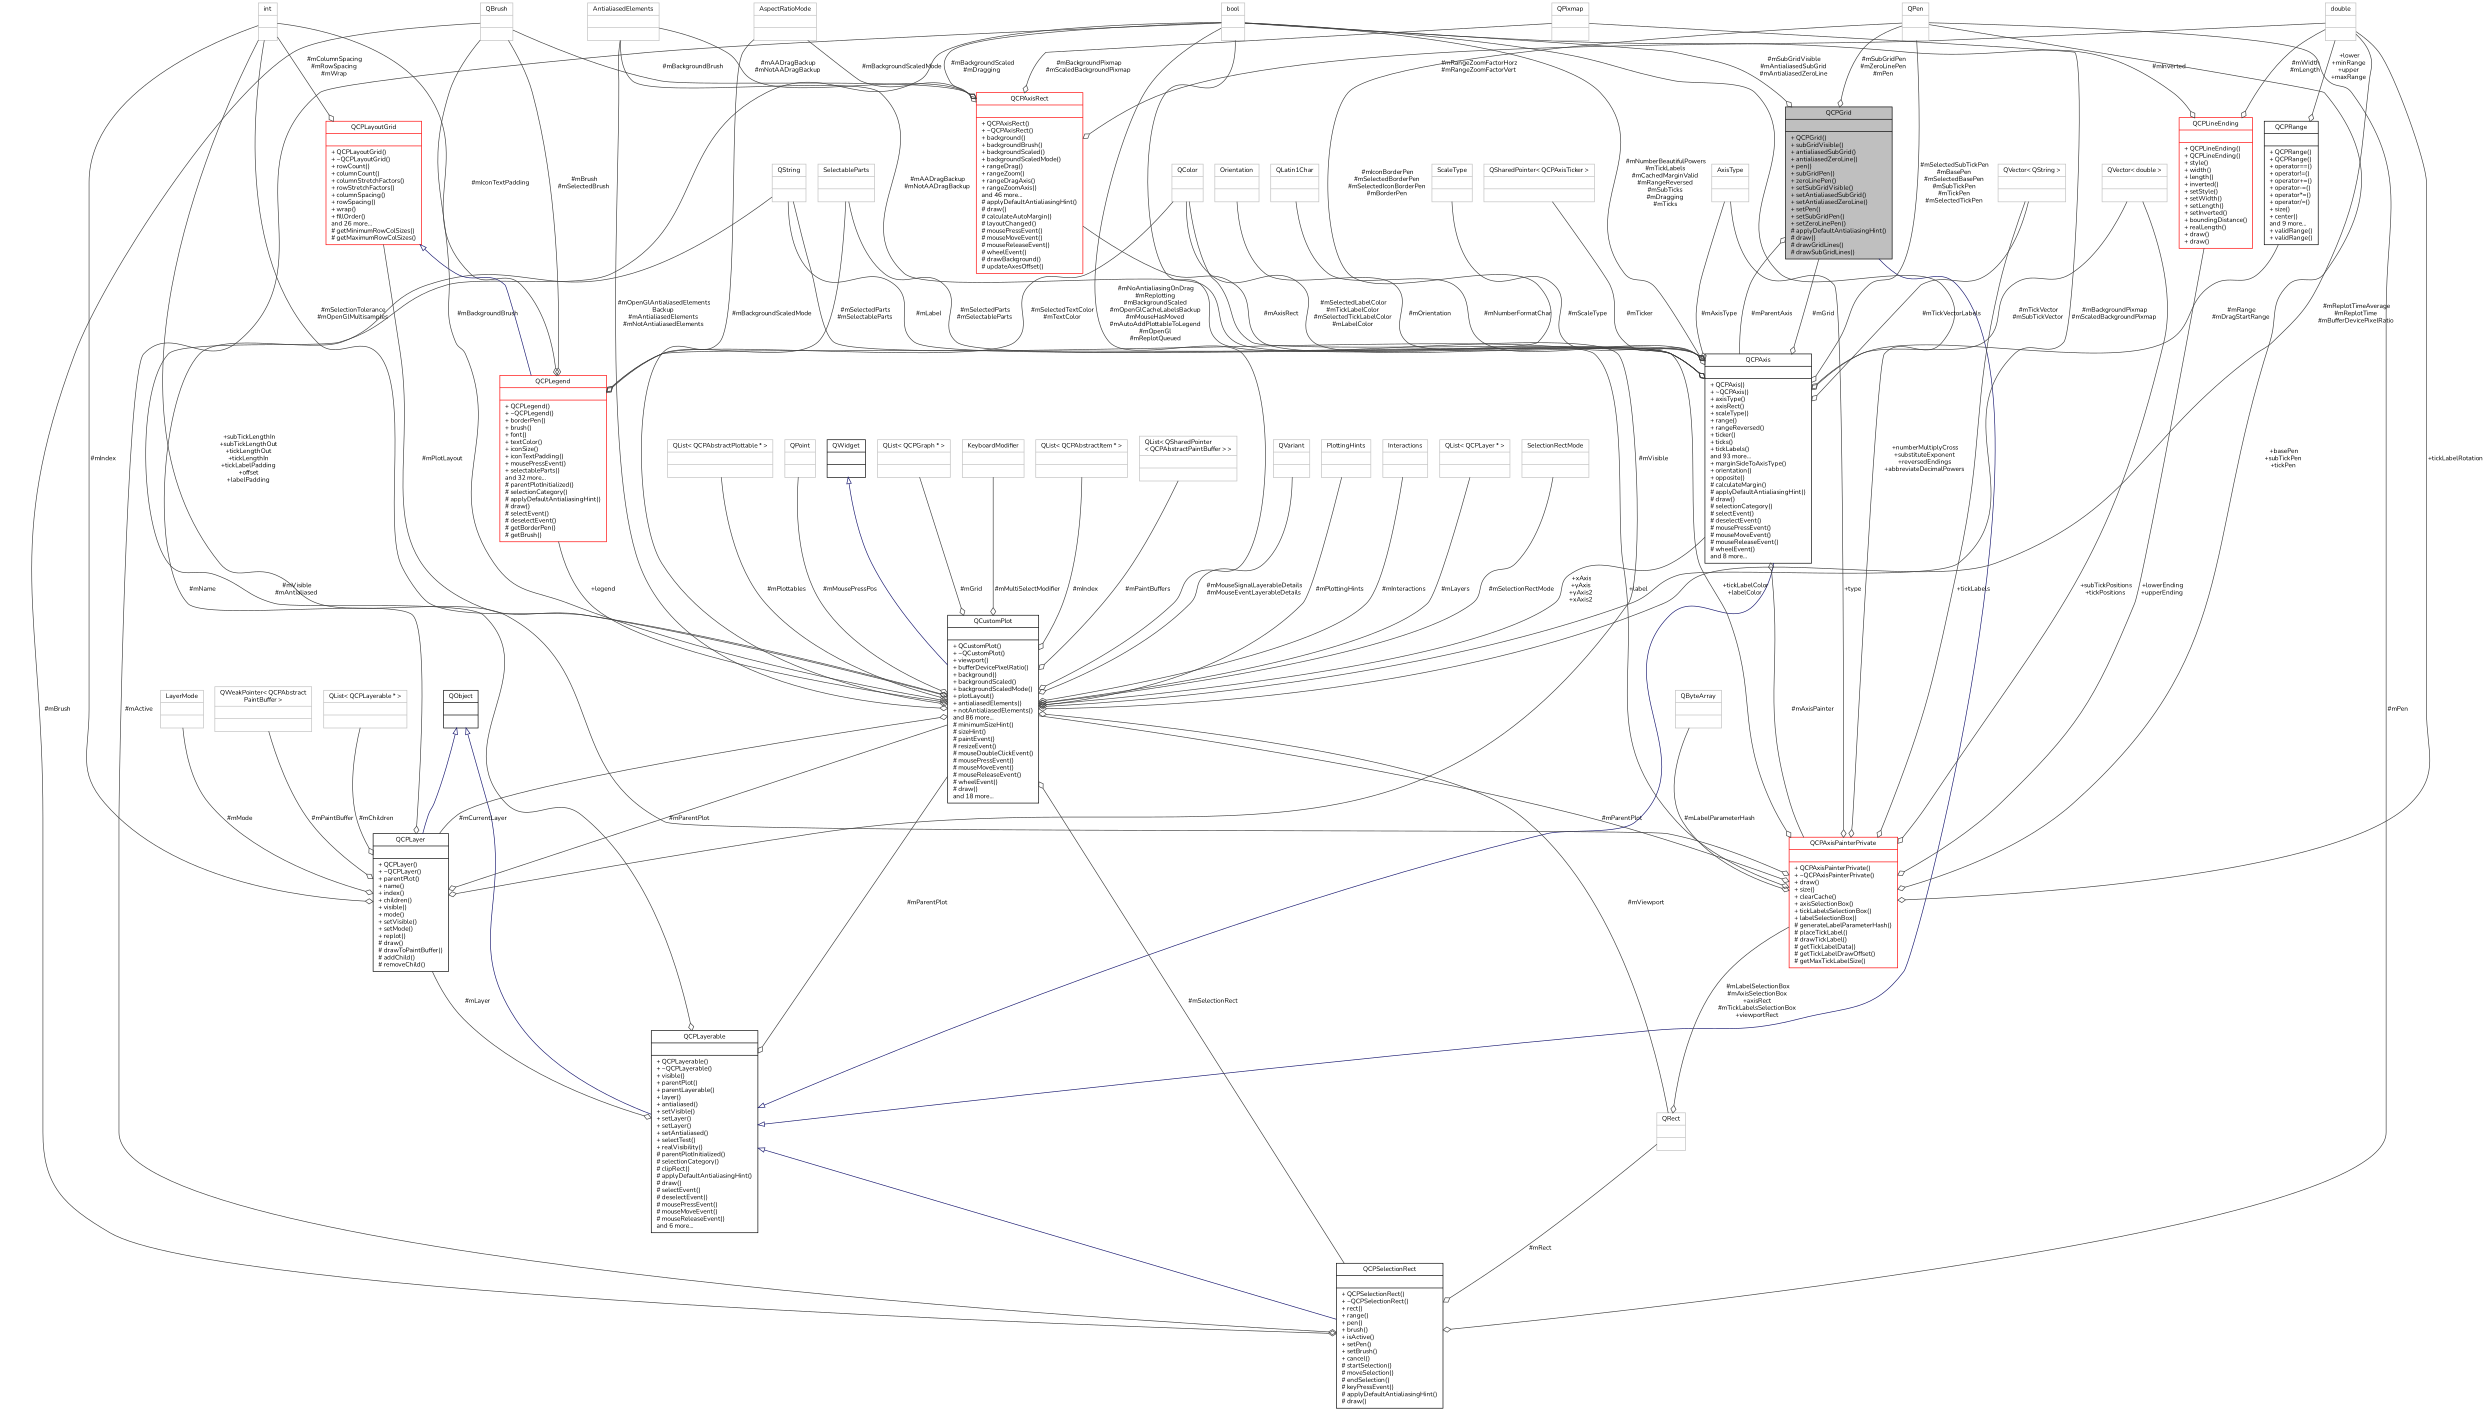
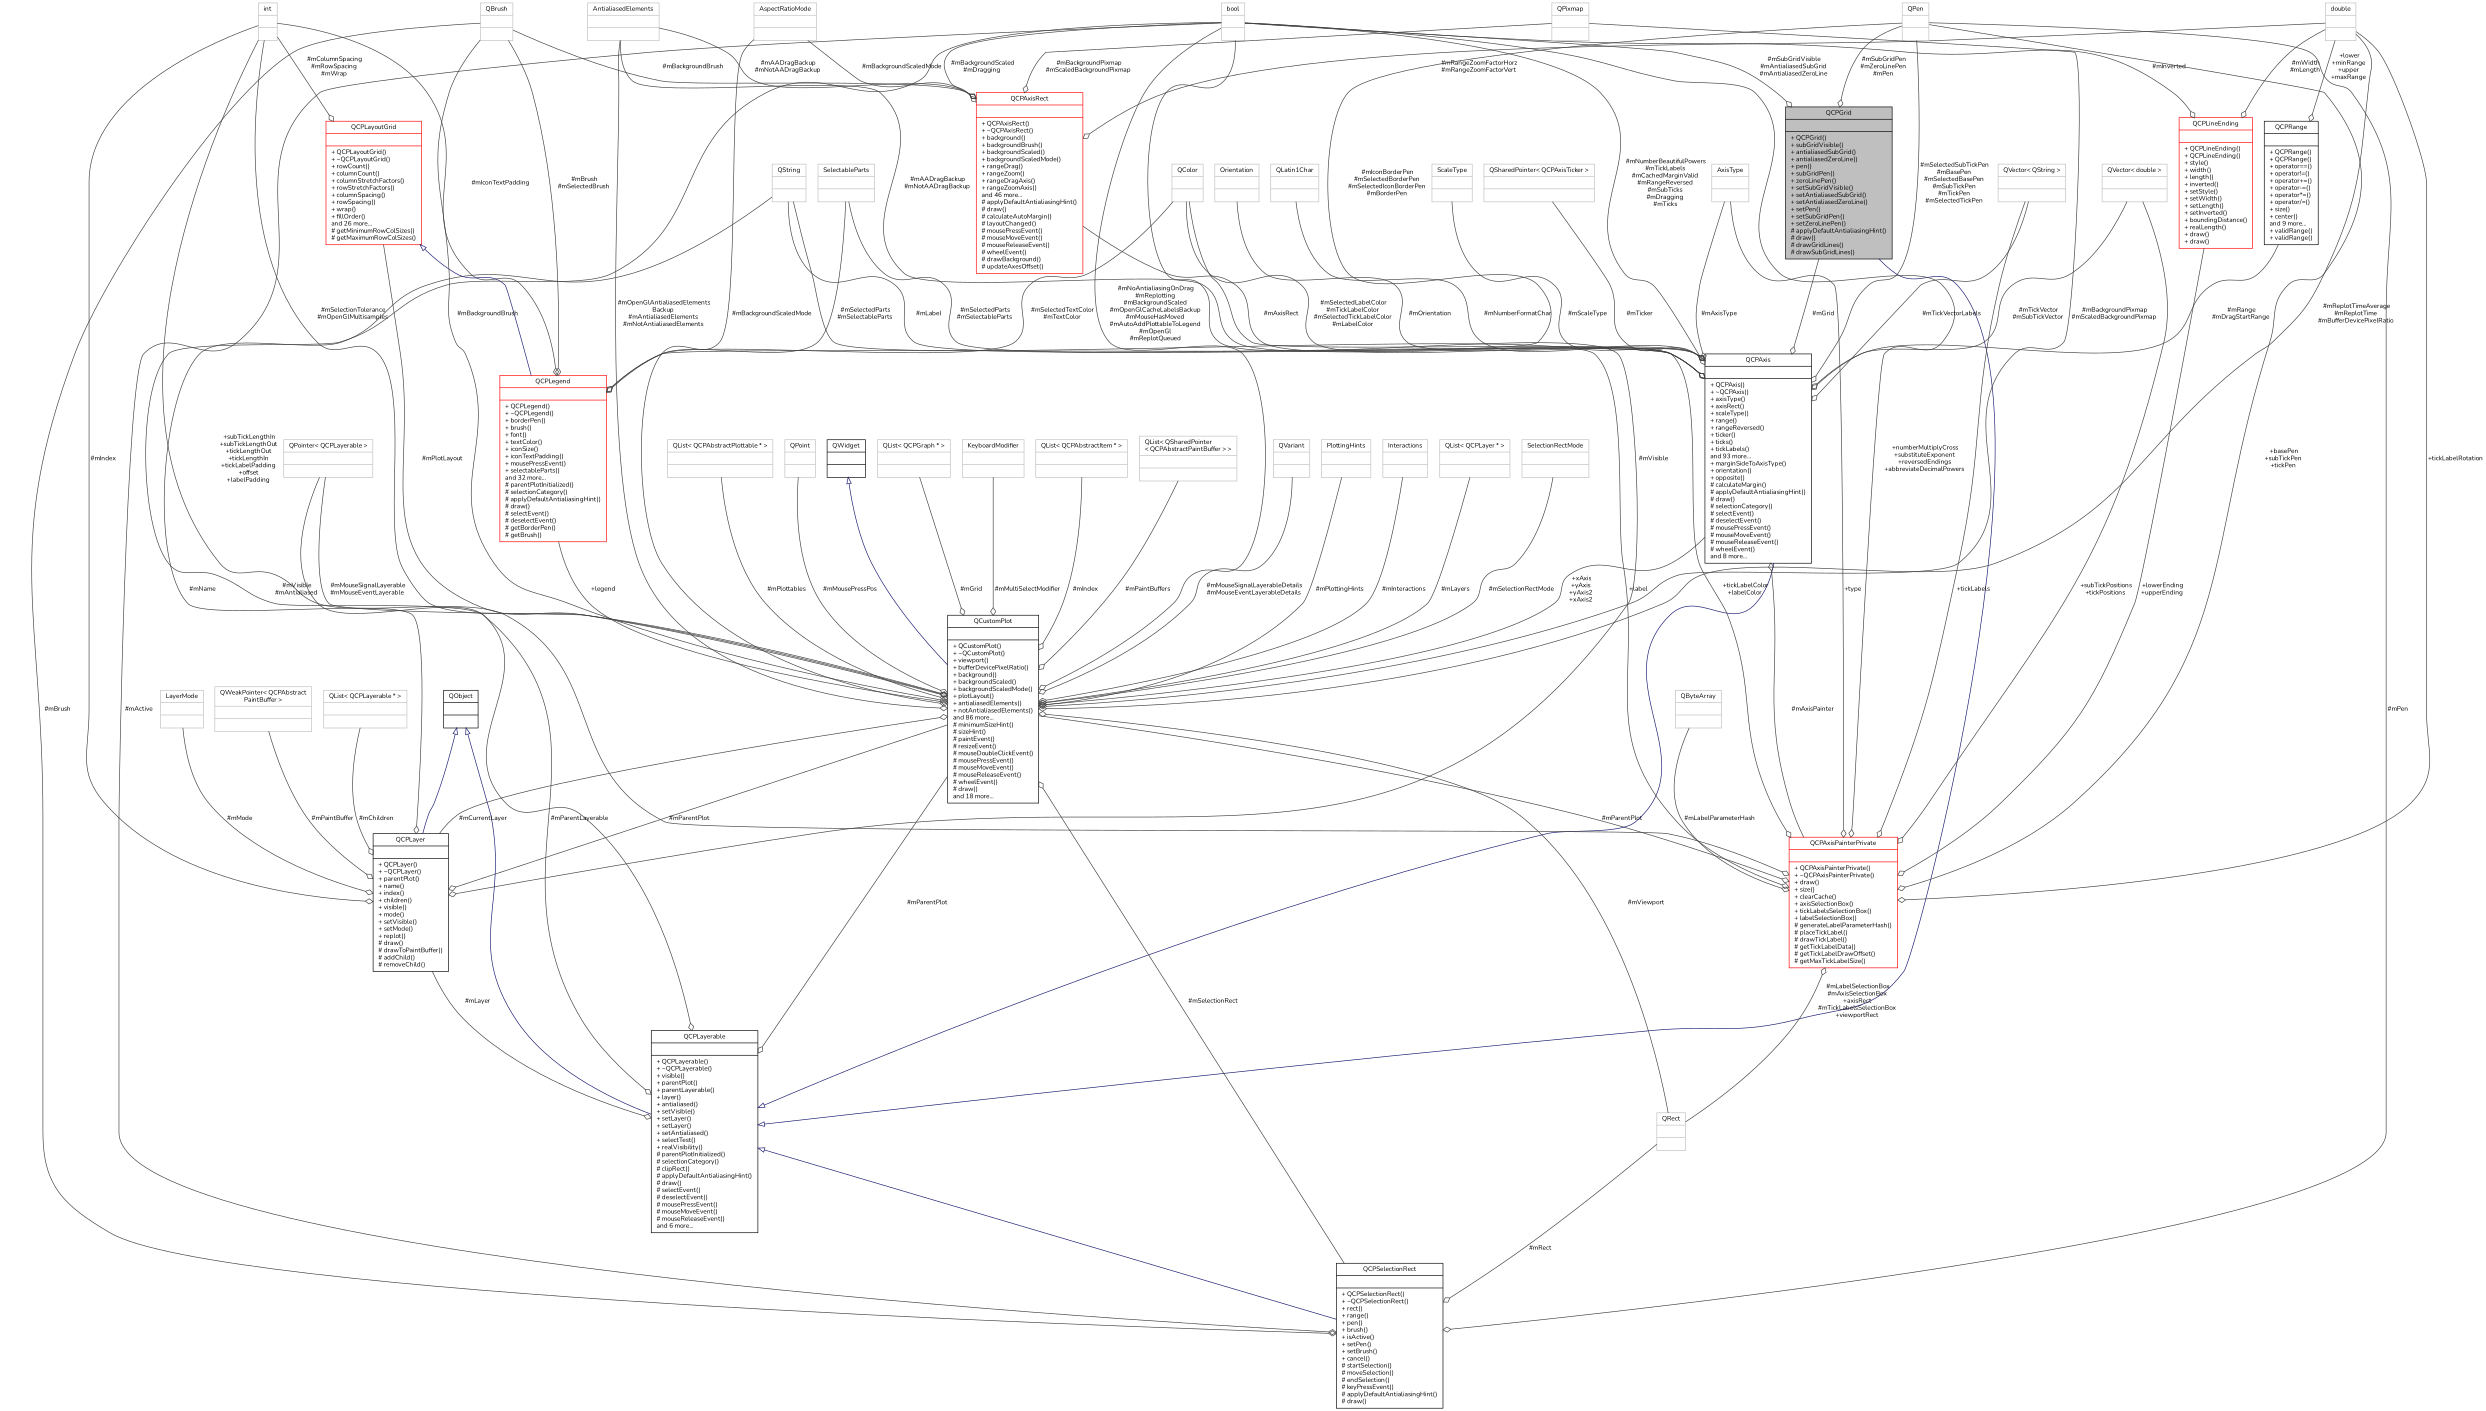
edge "QCPAxis" -> "QCPGrid": removed, label "#mParentAxis"
node "QPointer< QCPLayerable >": added
edge "QCPAxisPainterPrivate" -> "QRect": reversed
